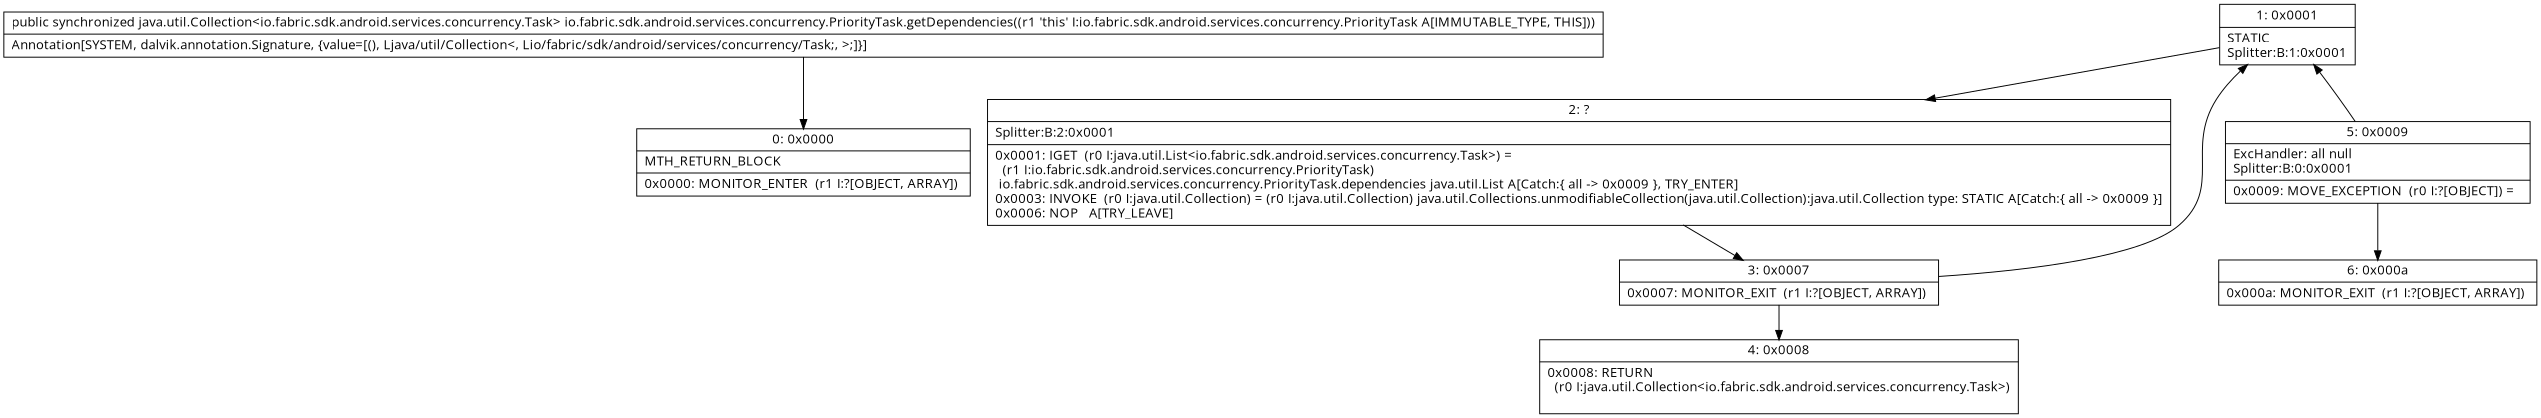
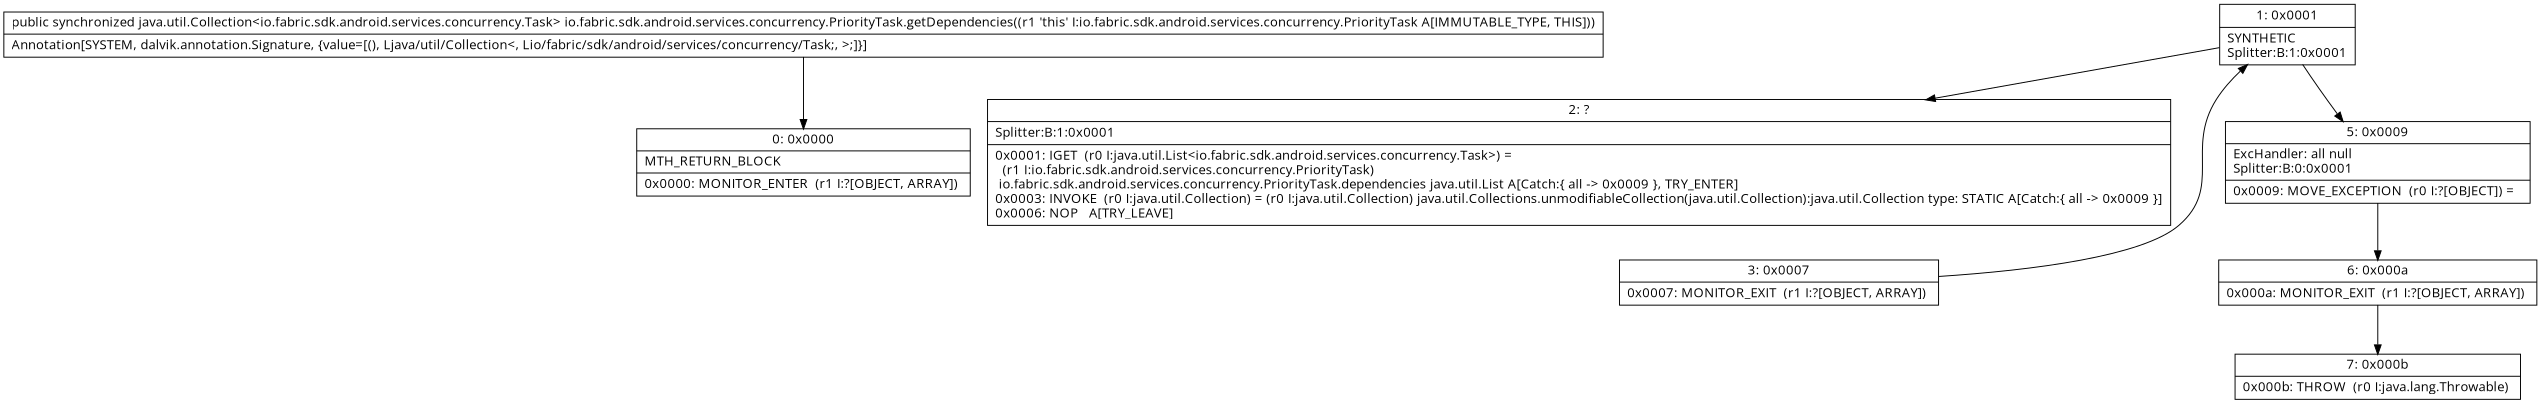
node "1: 0x0001": text "STATIC" -> "SYNTHETIC"
edge "5: 0x0009" -> "1: 0x0001": reversed
node "2: ?": text "Splitter:B:2:0x0001" -> "Splitter:B:1:0x0001"
edge "2: ?" -> "3: 0x0007": removed
node "4: 0x0008": removed
node "7: 0x000b": added
